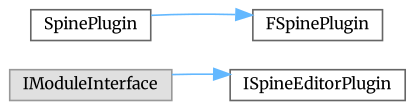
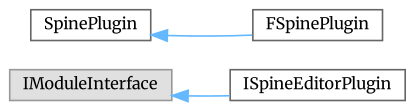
edge "SpinePlugin" -> "FSpinePlugin": reversed
edge "IModuleInterface" -> "ISpineEditorPlugin": reversed
